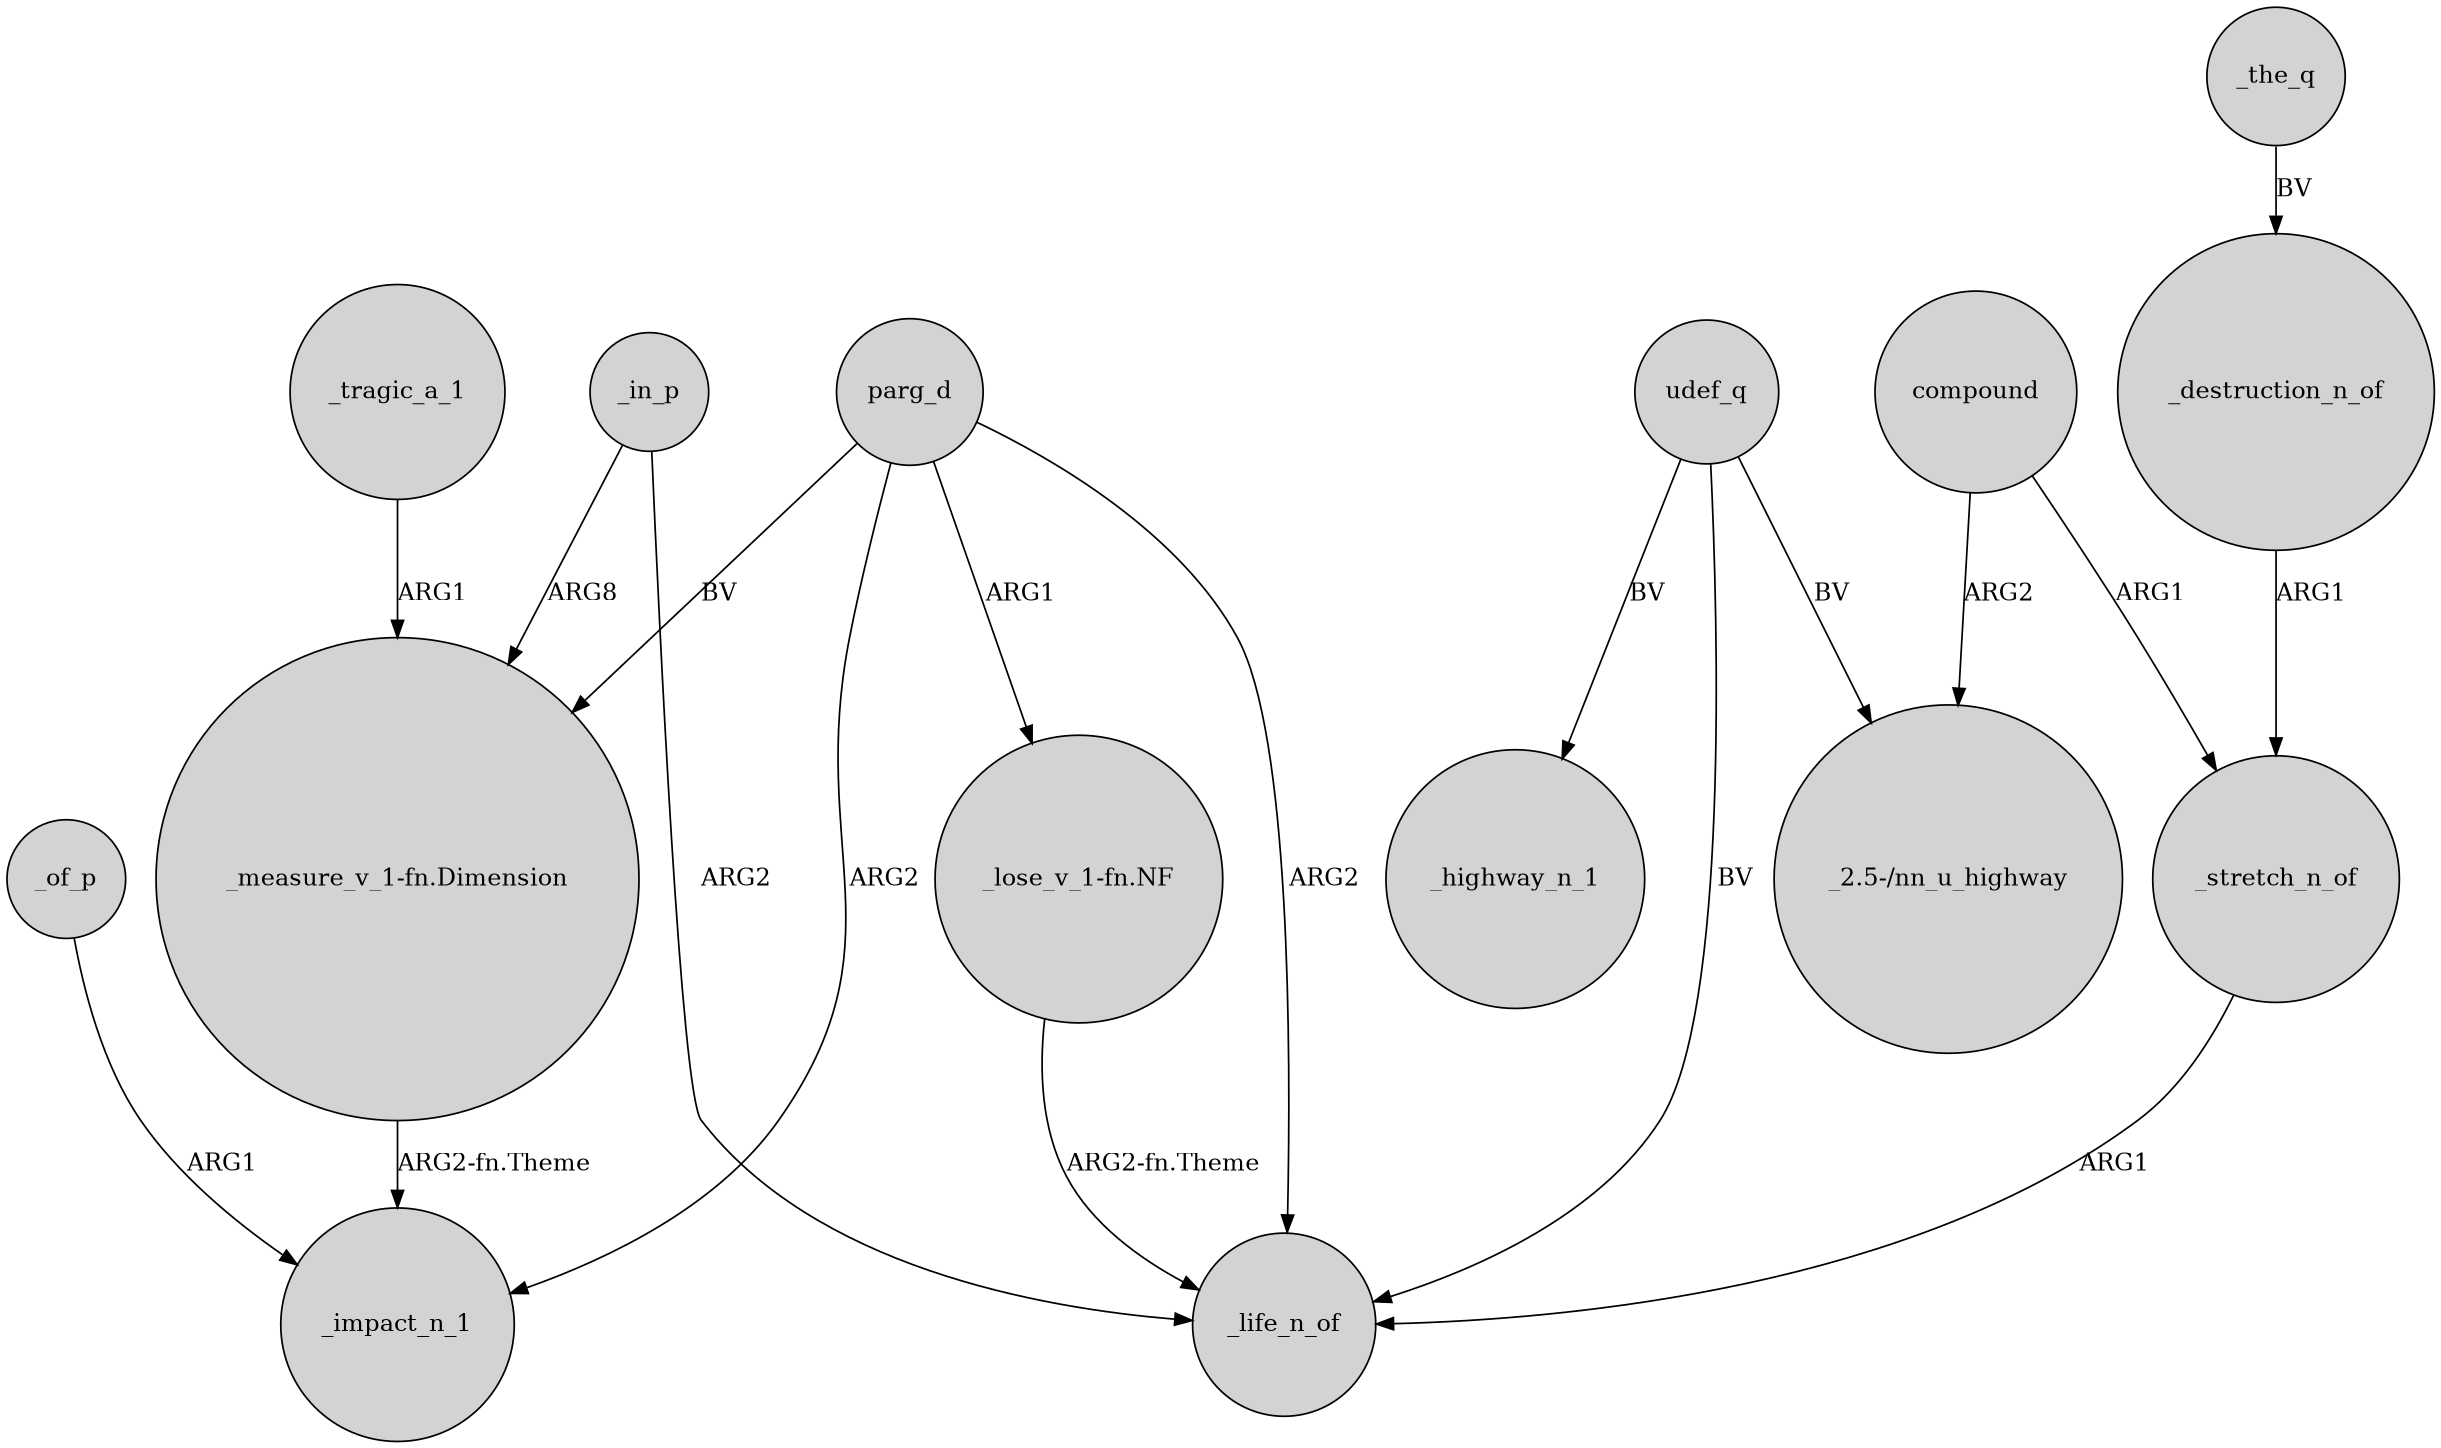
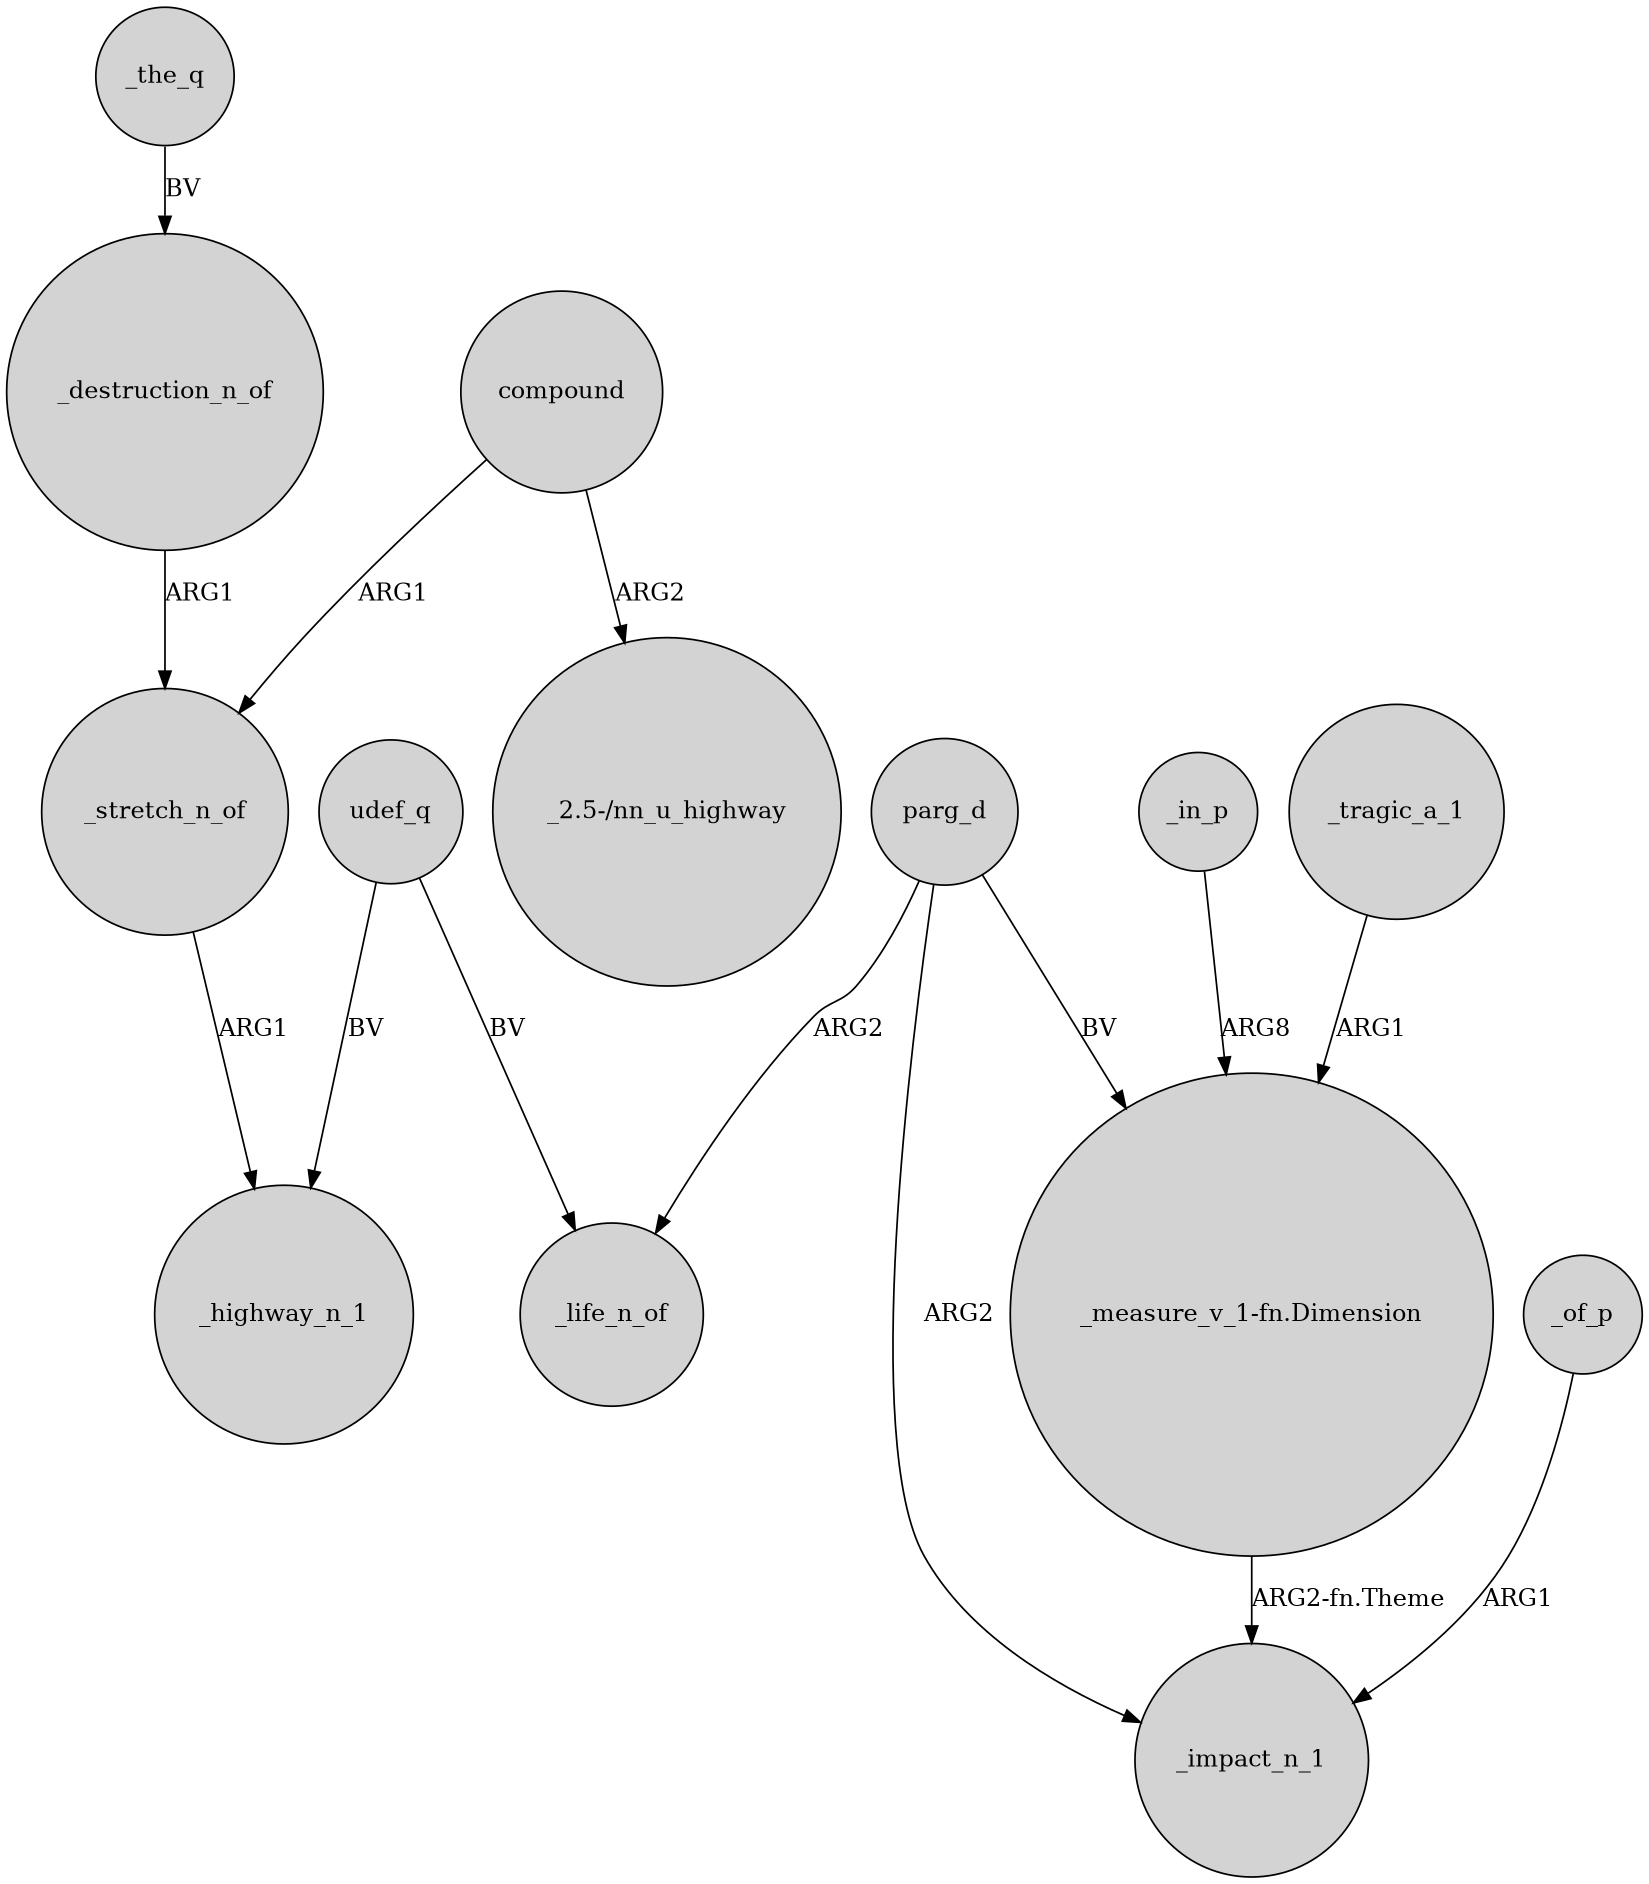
edge "udef_q" -> "_2.5-/nn_u_highway": removed, label "BV"
node "_lose_v_1-fn.NF": removed
edge "_in_p" -> "_life_n_of": removed, label "ARG2"
edge "_stretch_n_of" -> "_life_n_of": now "_stretch_n_of" -> "_highway_n_1"
